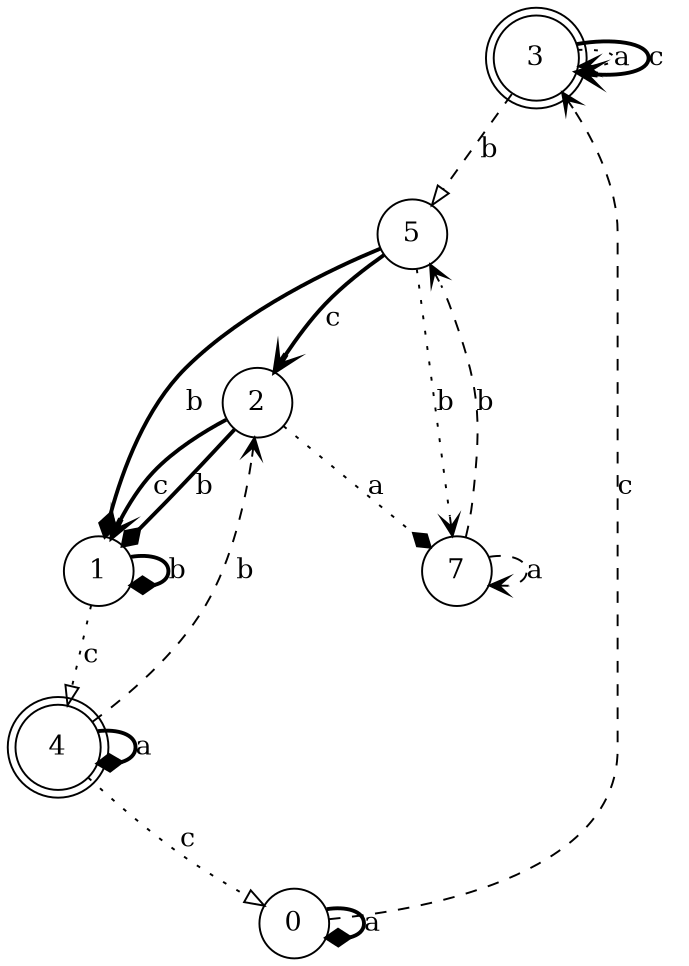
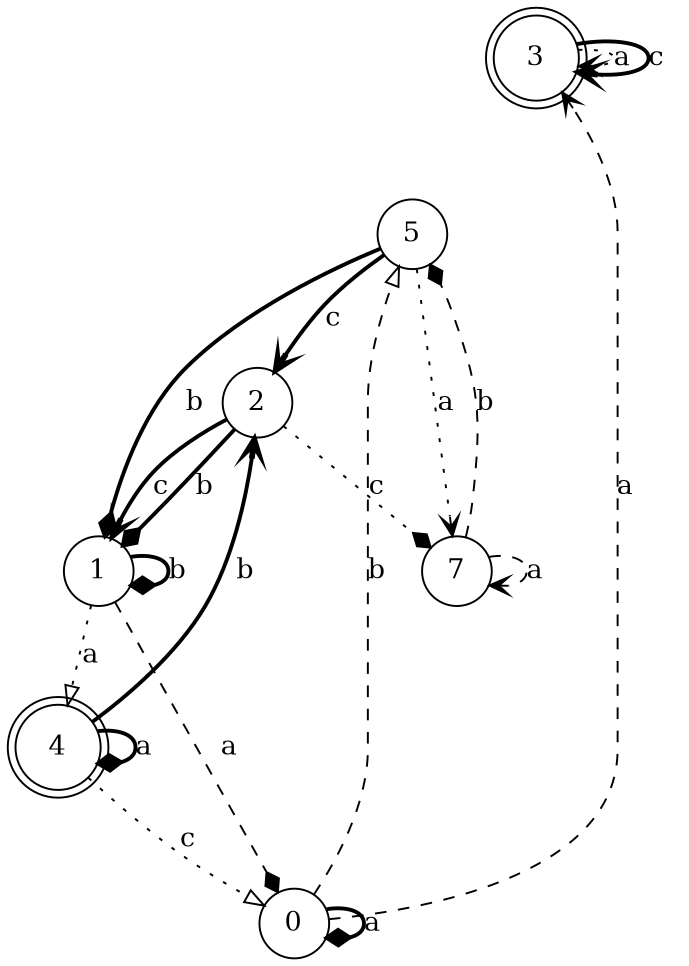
edge "3" -> "5": now "0" -> "5"
edge "5" -> "7": label "b" -> "a"
edge "7" -> "5": arrowhead vee -> diamond
edge "2" -> "7": label "a" -> "c"
edge "0" -> "3": label "c" -> "a"
edge "4" -> "2": style dashed -> bold
edge "1" -> "4": label "c" -> "a"
edge "1" -> "0": added, label "a"
